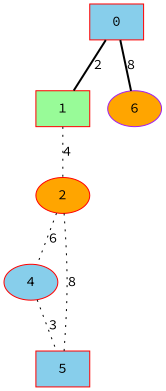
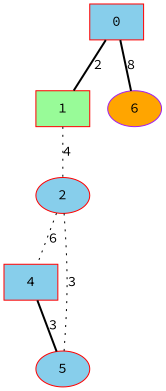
node "2": fillcolor orange -> skyblue
node "4": shape ellipse -> box
edge "2" -- "5": label "8" -> "3"
edge "4" -- "5": style dotted -> bold
node "5": shape box -> ellipse
